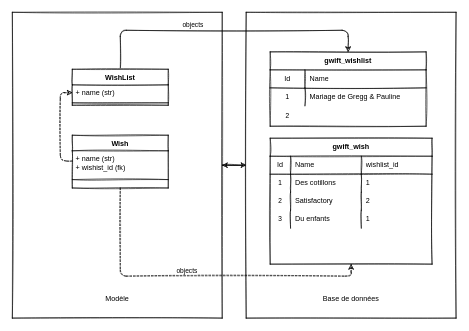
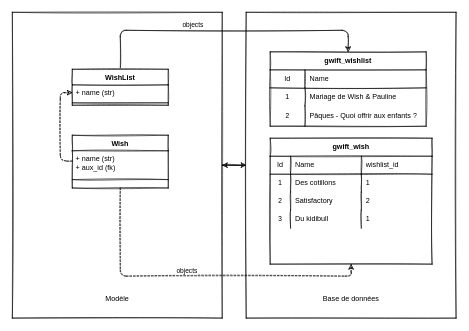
node "Mariage de Gregg & Pauline": label "Mariage de Gregg & Pauline" -> "Mariage de Wish & Pauline"
node "Pâques - Quoi offrir aux enfants ?": added
node "+ name (str) + wishist_id (fk)": label "+ name (str) + wishist_id (fk)" -> "+ name (str) + aux_id (fk)"
node "Du enfants": label "Du enfants" -> "Du kidibull"
